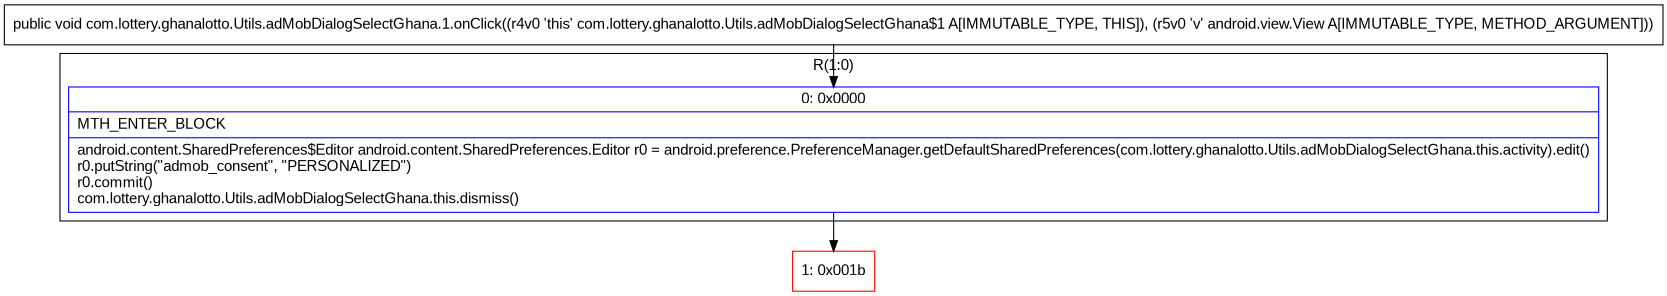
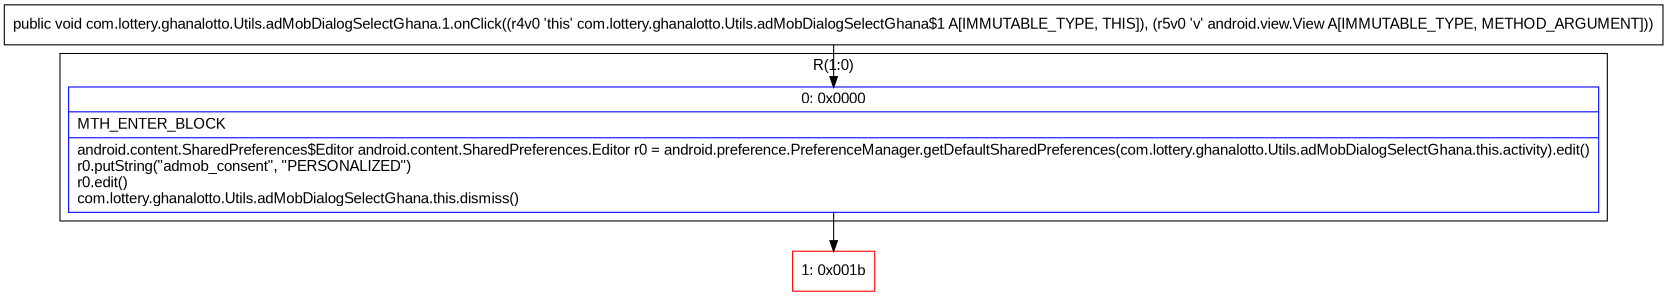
node "0: 0x0000": text "r0.commit()" -> "r0.edit()"
